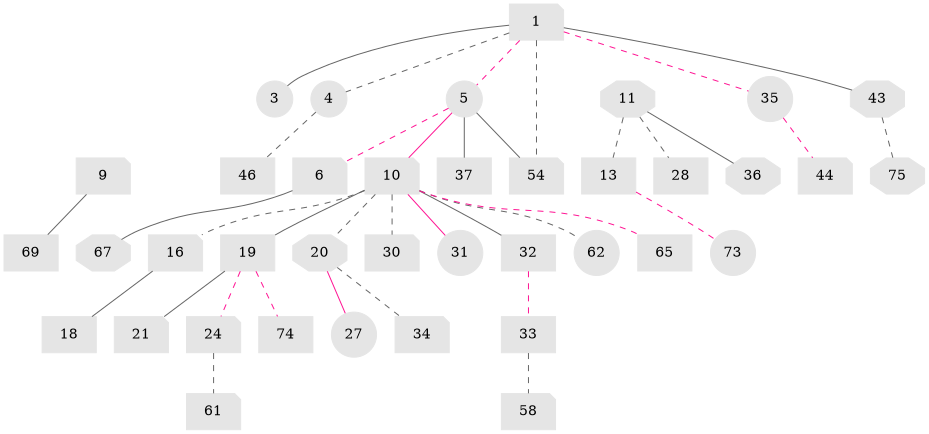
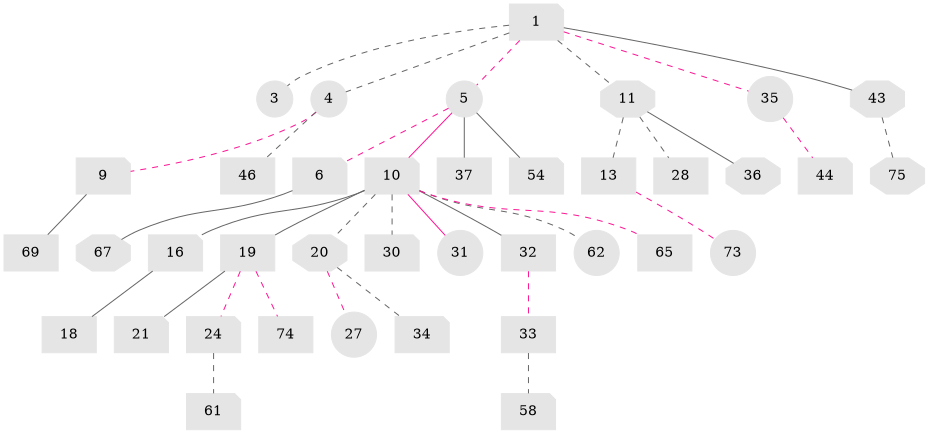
edge "1" -- "3": style solid -> dashed
edge "1" -- "54": now "1" -- "11"
edge "4" -- "9": added
edge "10" -- "16": style dashed -> solid
edge "20" -- "27": style solid -> dashed
